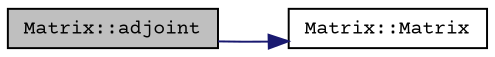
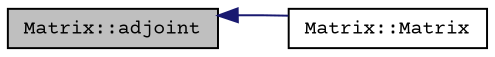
edge "Matrix::adjoint" -> "Matrix::Matrix": reversed
